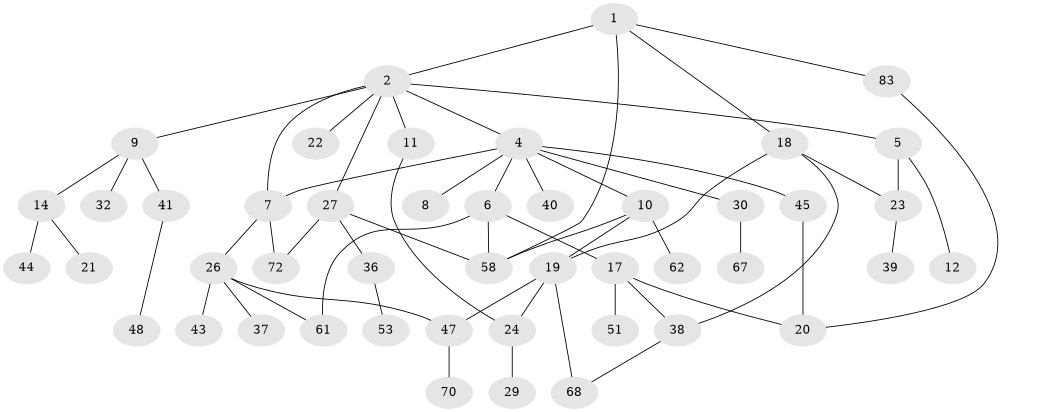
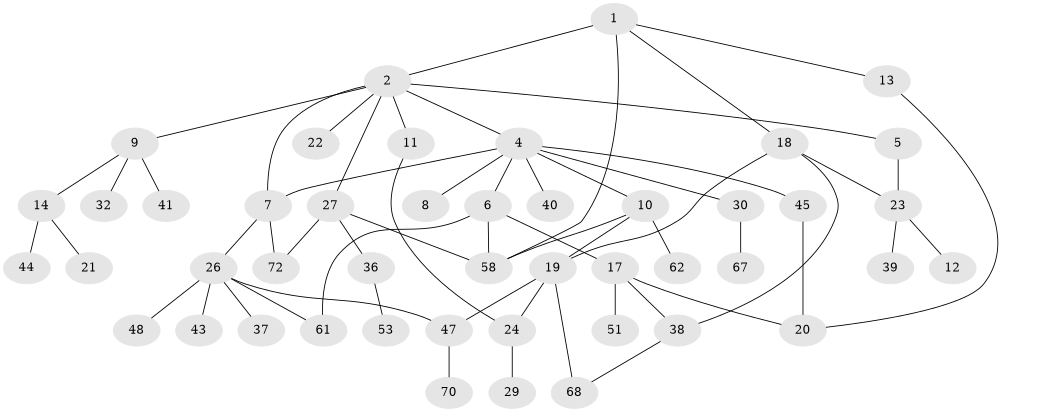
node "83": label "83" -> "13"
edge "5" -- "12": now "23" -- "12"
edge "41" -- "48": now "26" -- "48"
